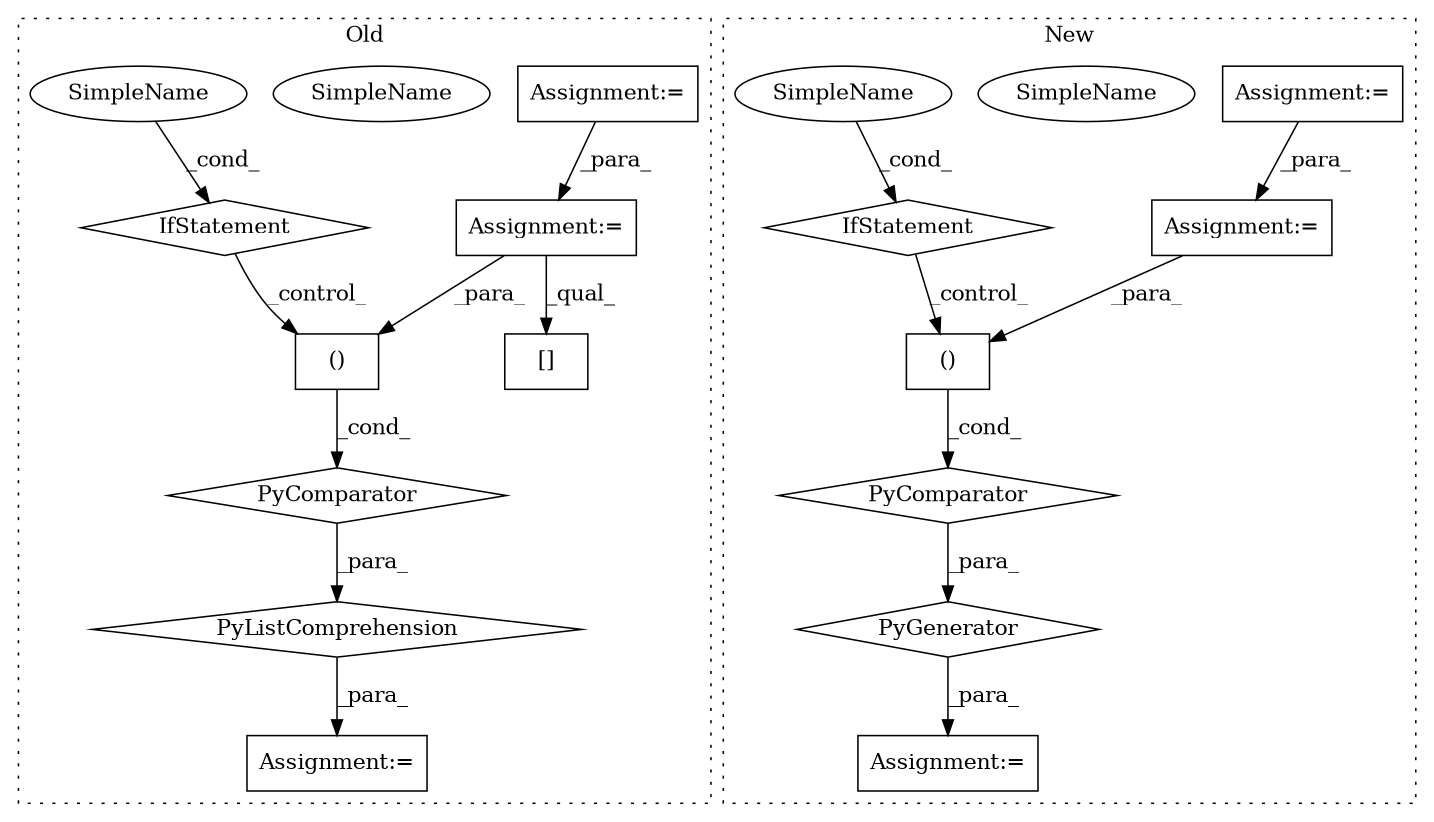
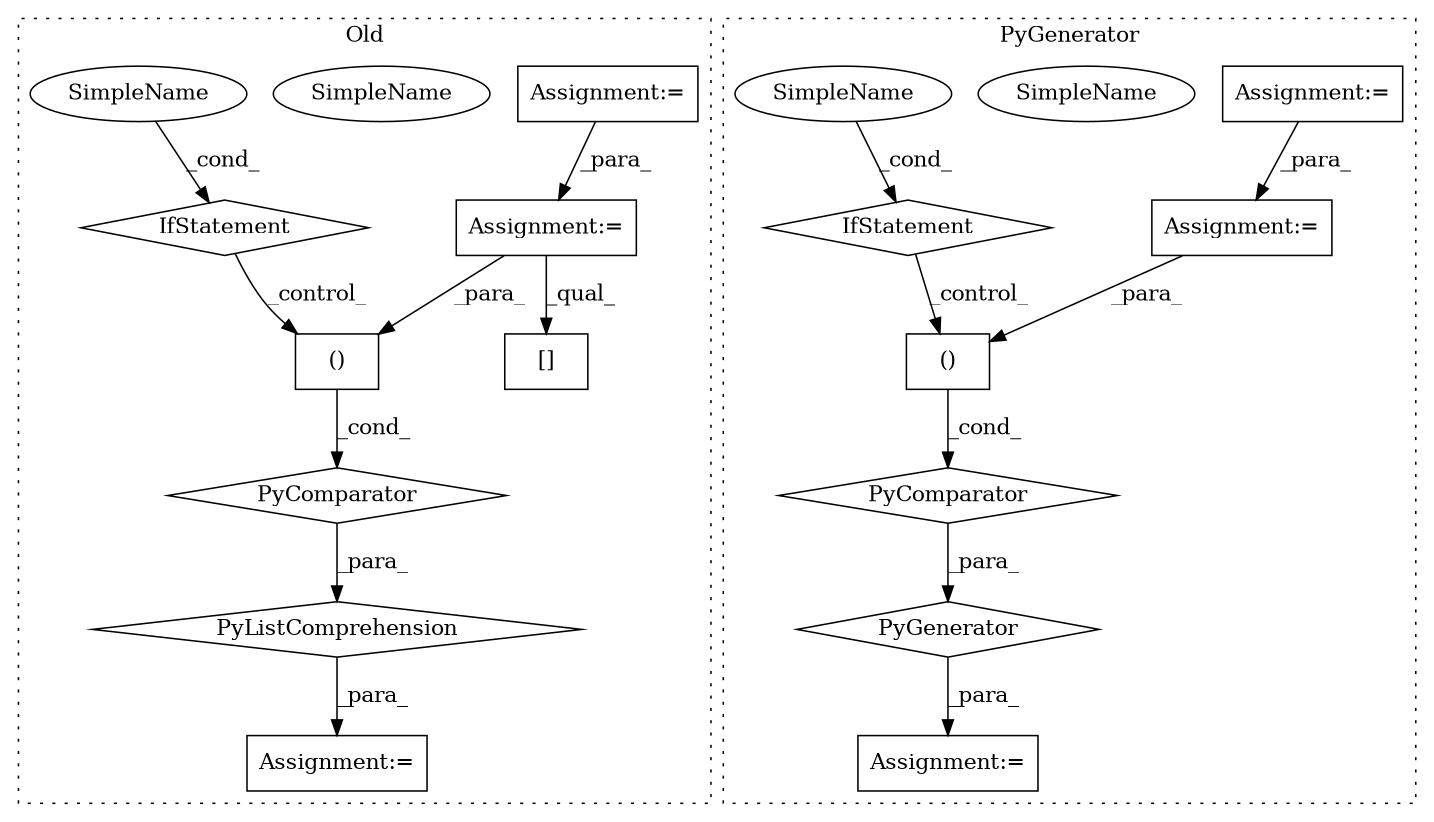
cluster "New": label "New" -> "PyGenerator"
